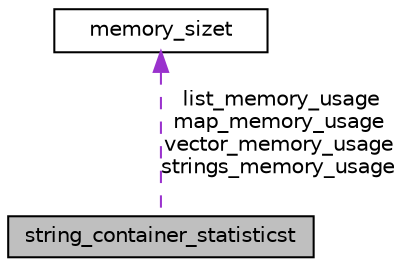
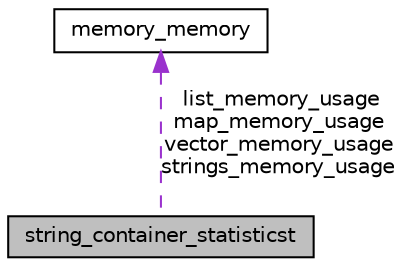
node "memory_sizet": label "memory_sizet" -> "memory_memory"
